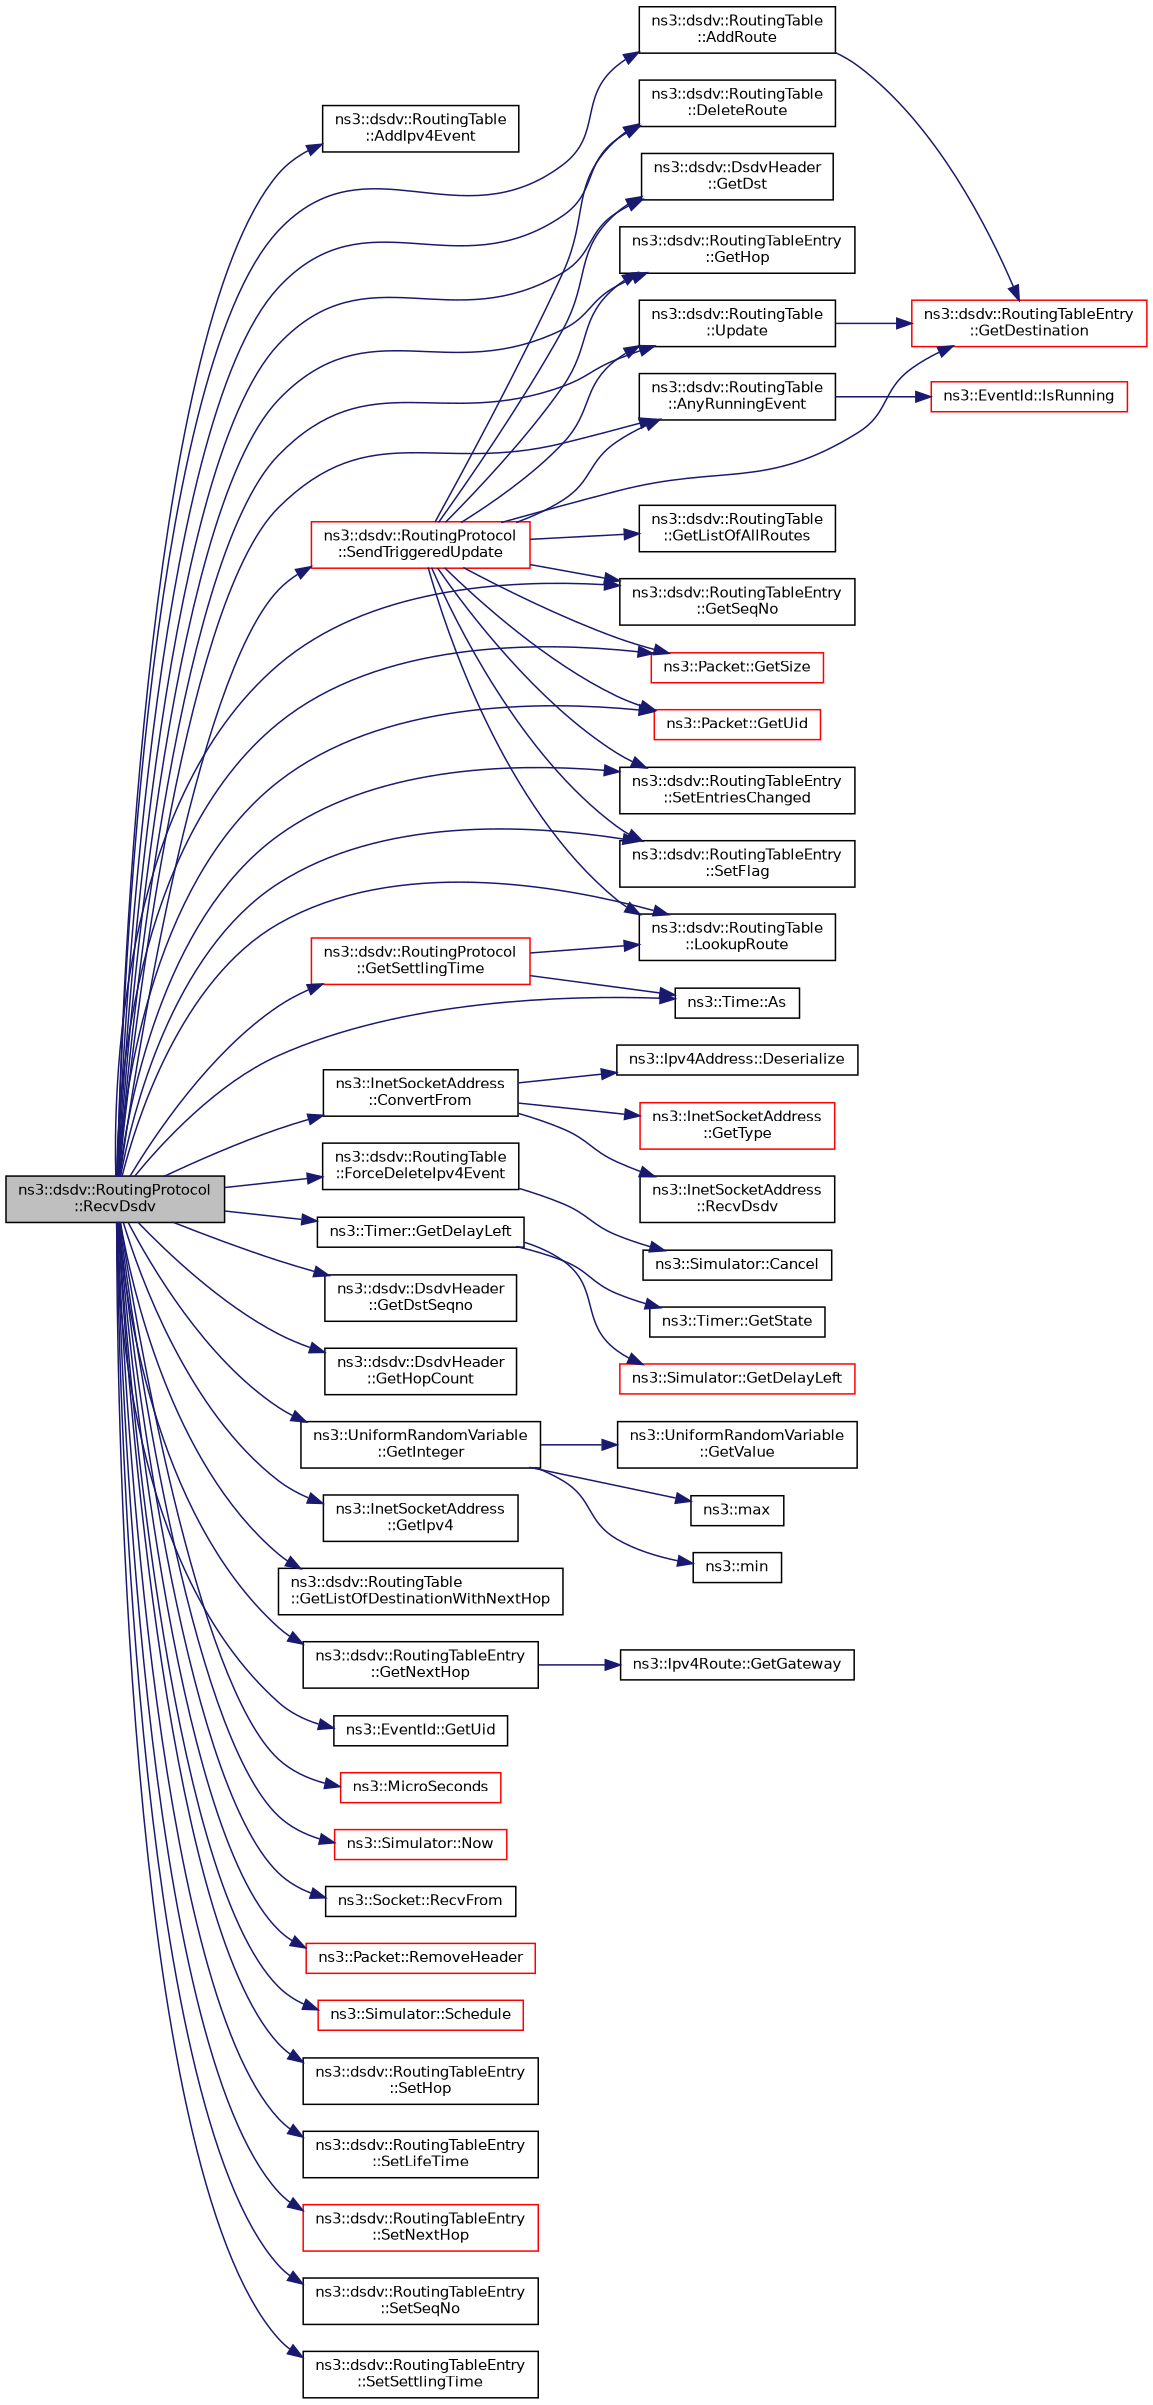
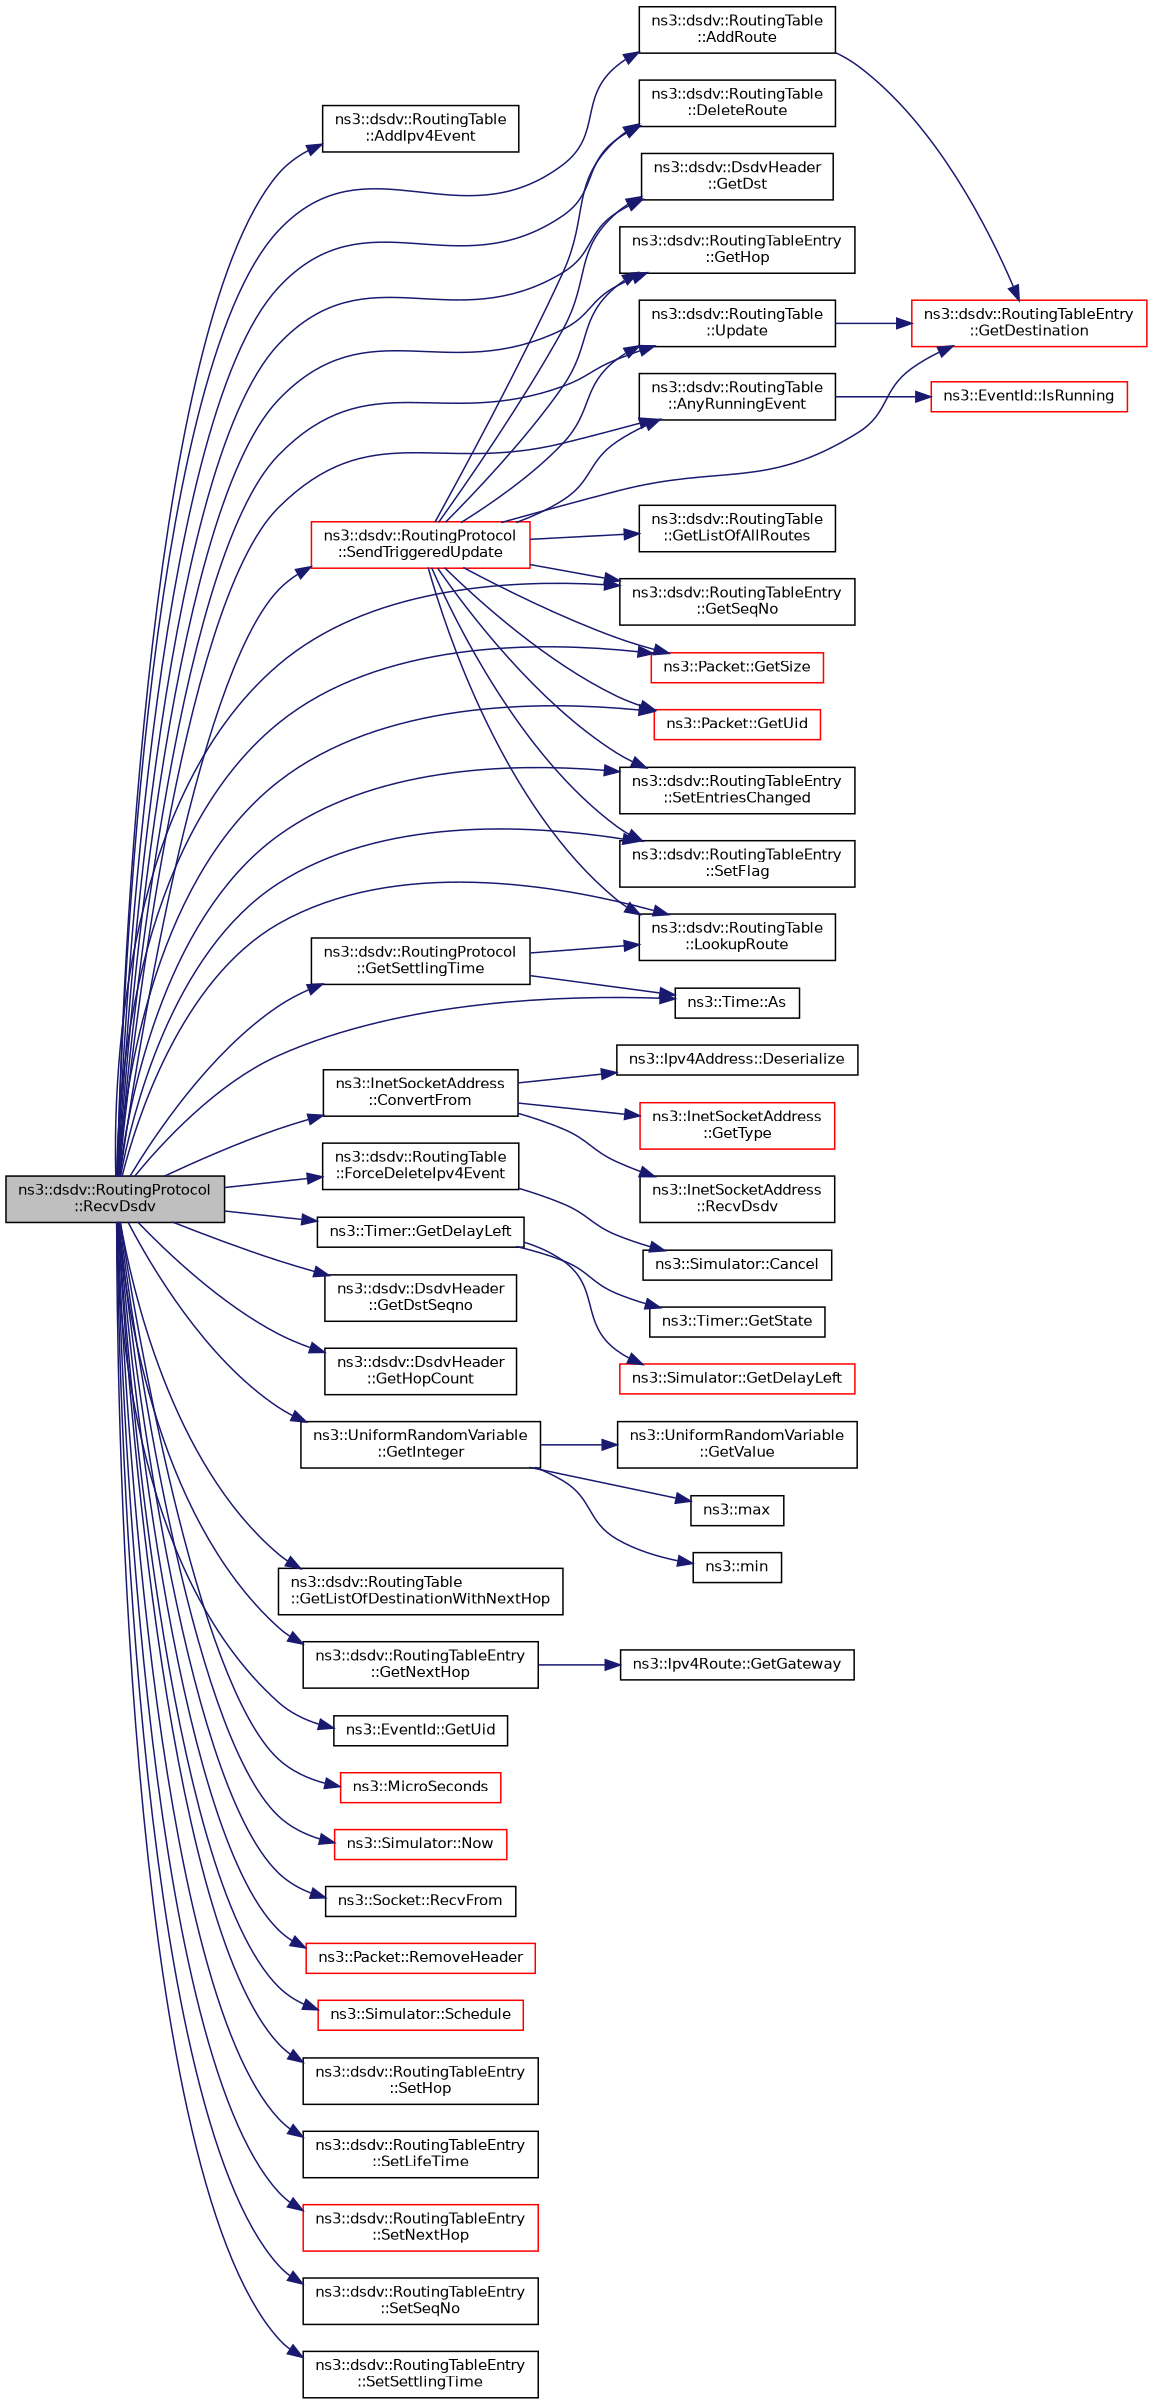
node "ns3::dsdv::RoutingProtocol ::GetSettlingTime": color red -> black
node "ns3::InetSocketAddress ::GetIpv4": removed
